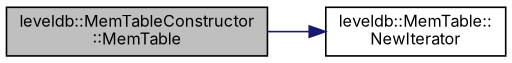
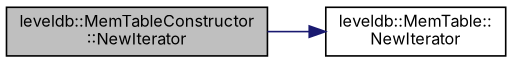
node "leveldb::MemTableConstructor ::MemTable": label "leveldb::MemTableConstructor ::MemTable" -> "leveldb::MemTableConstructor ::NewIterator"
